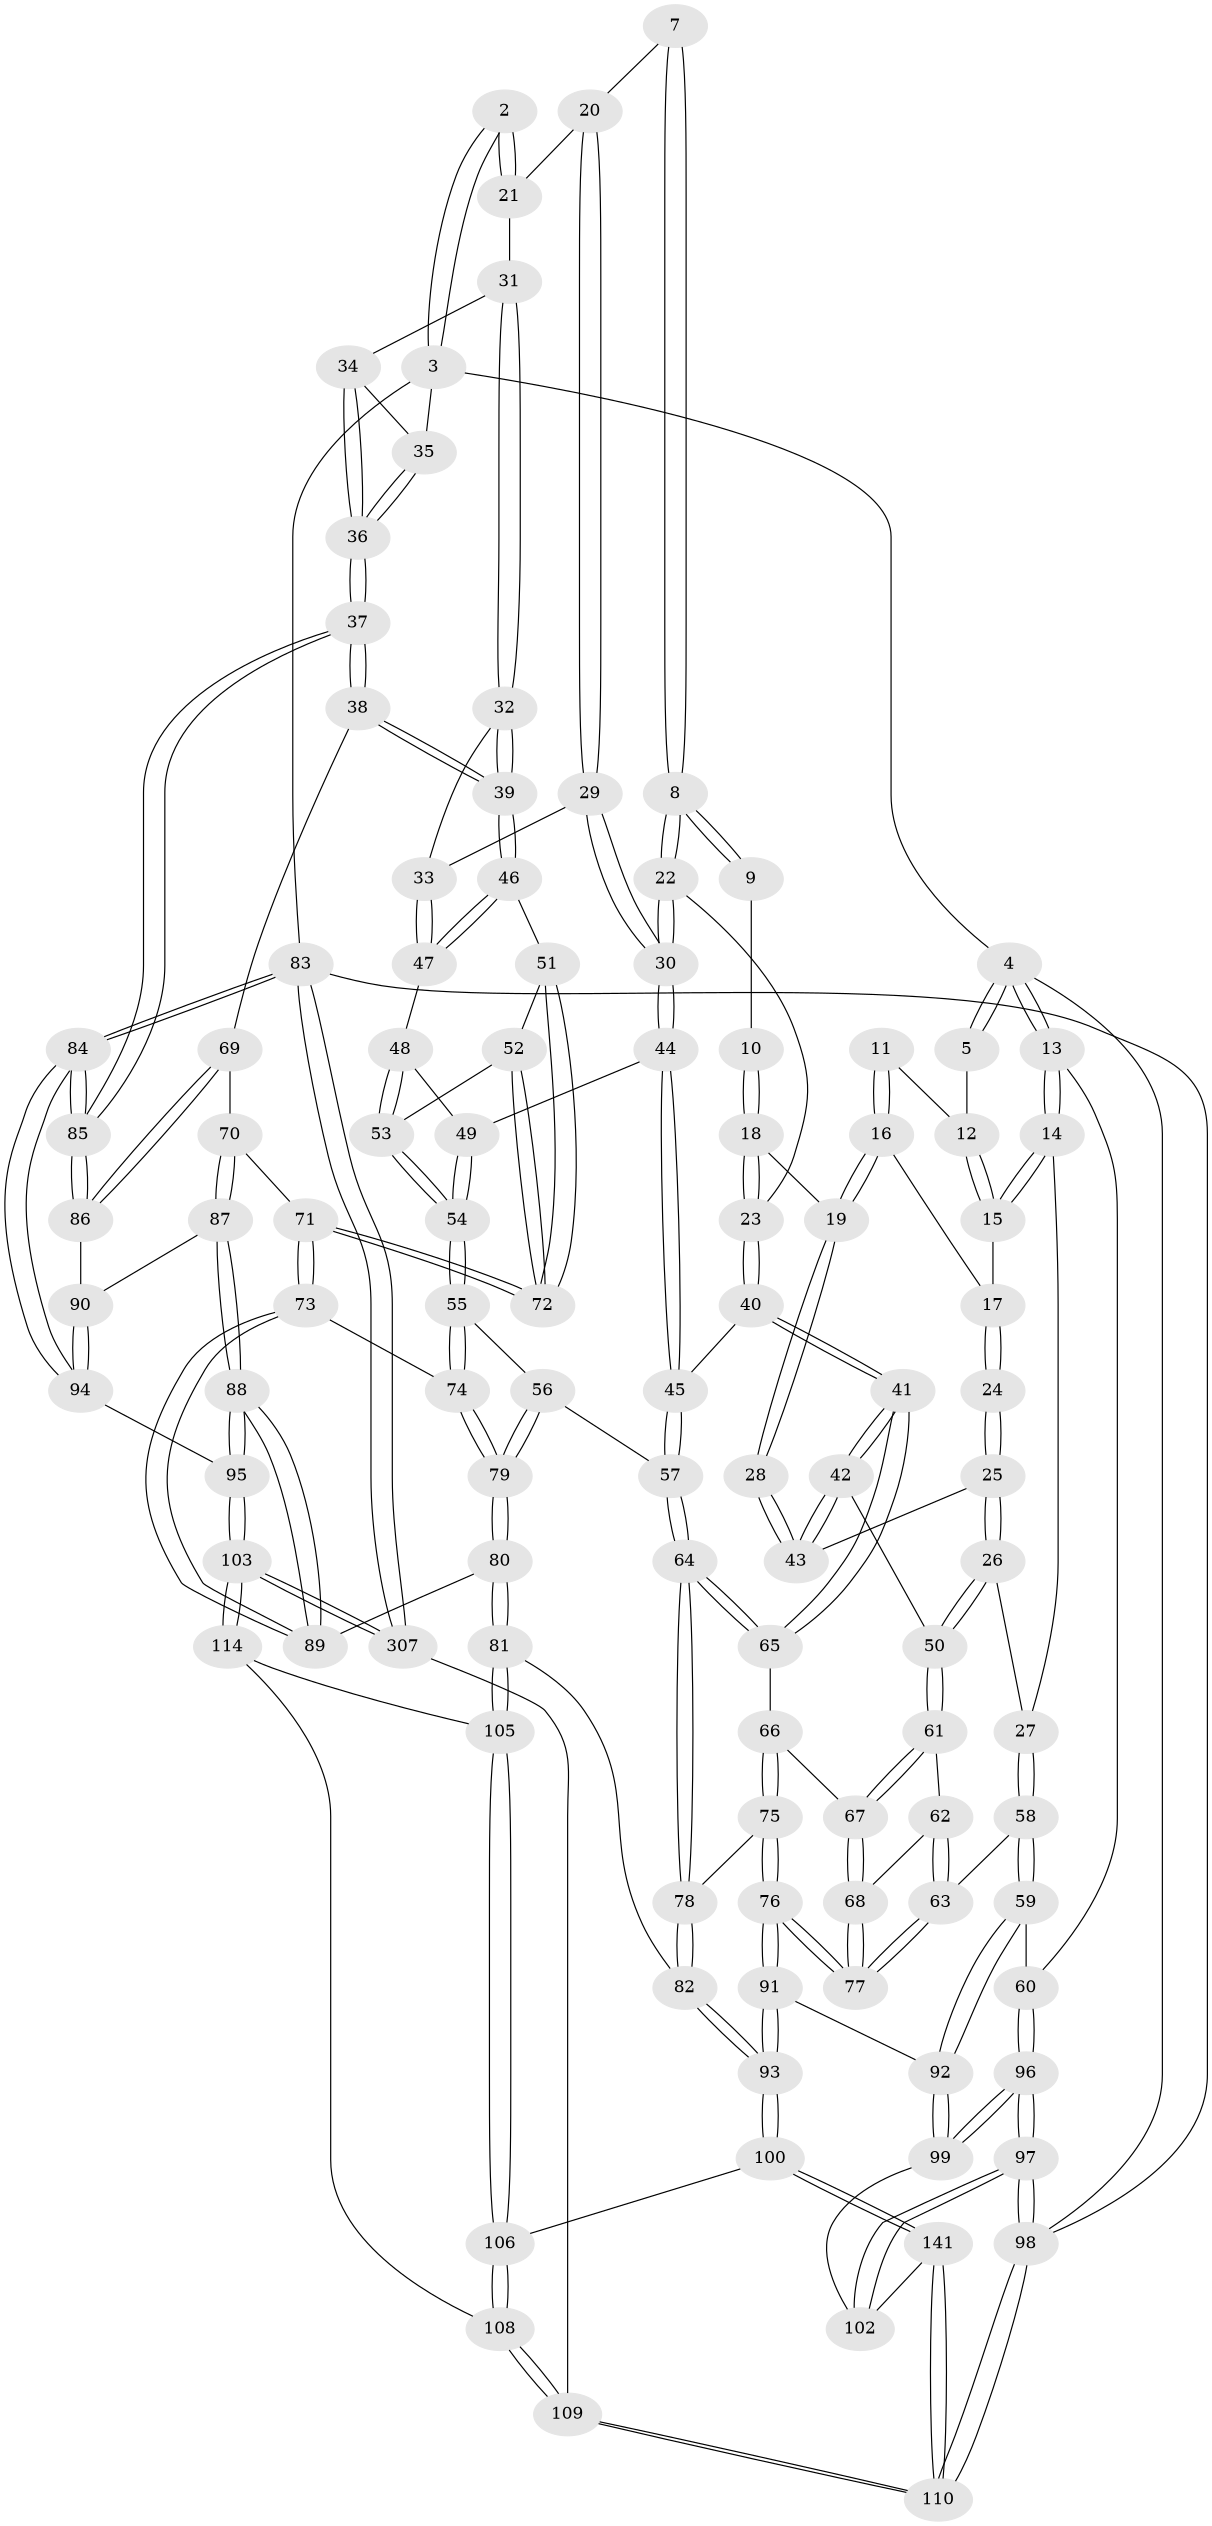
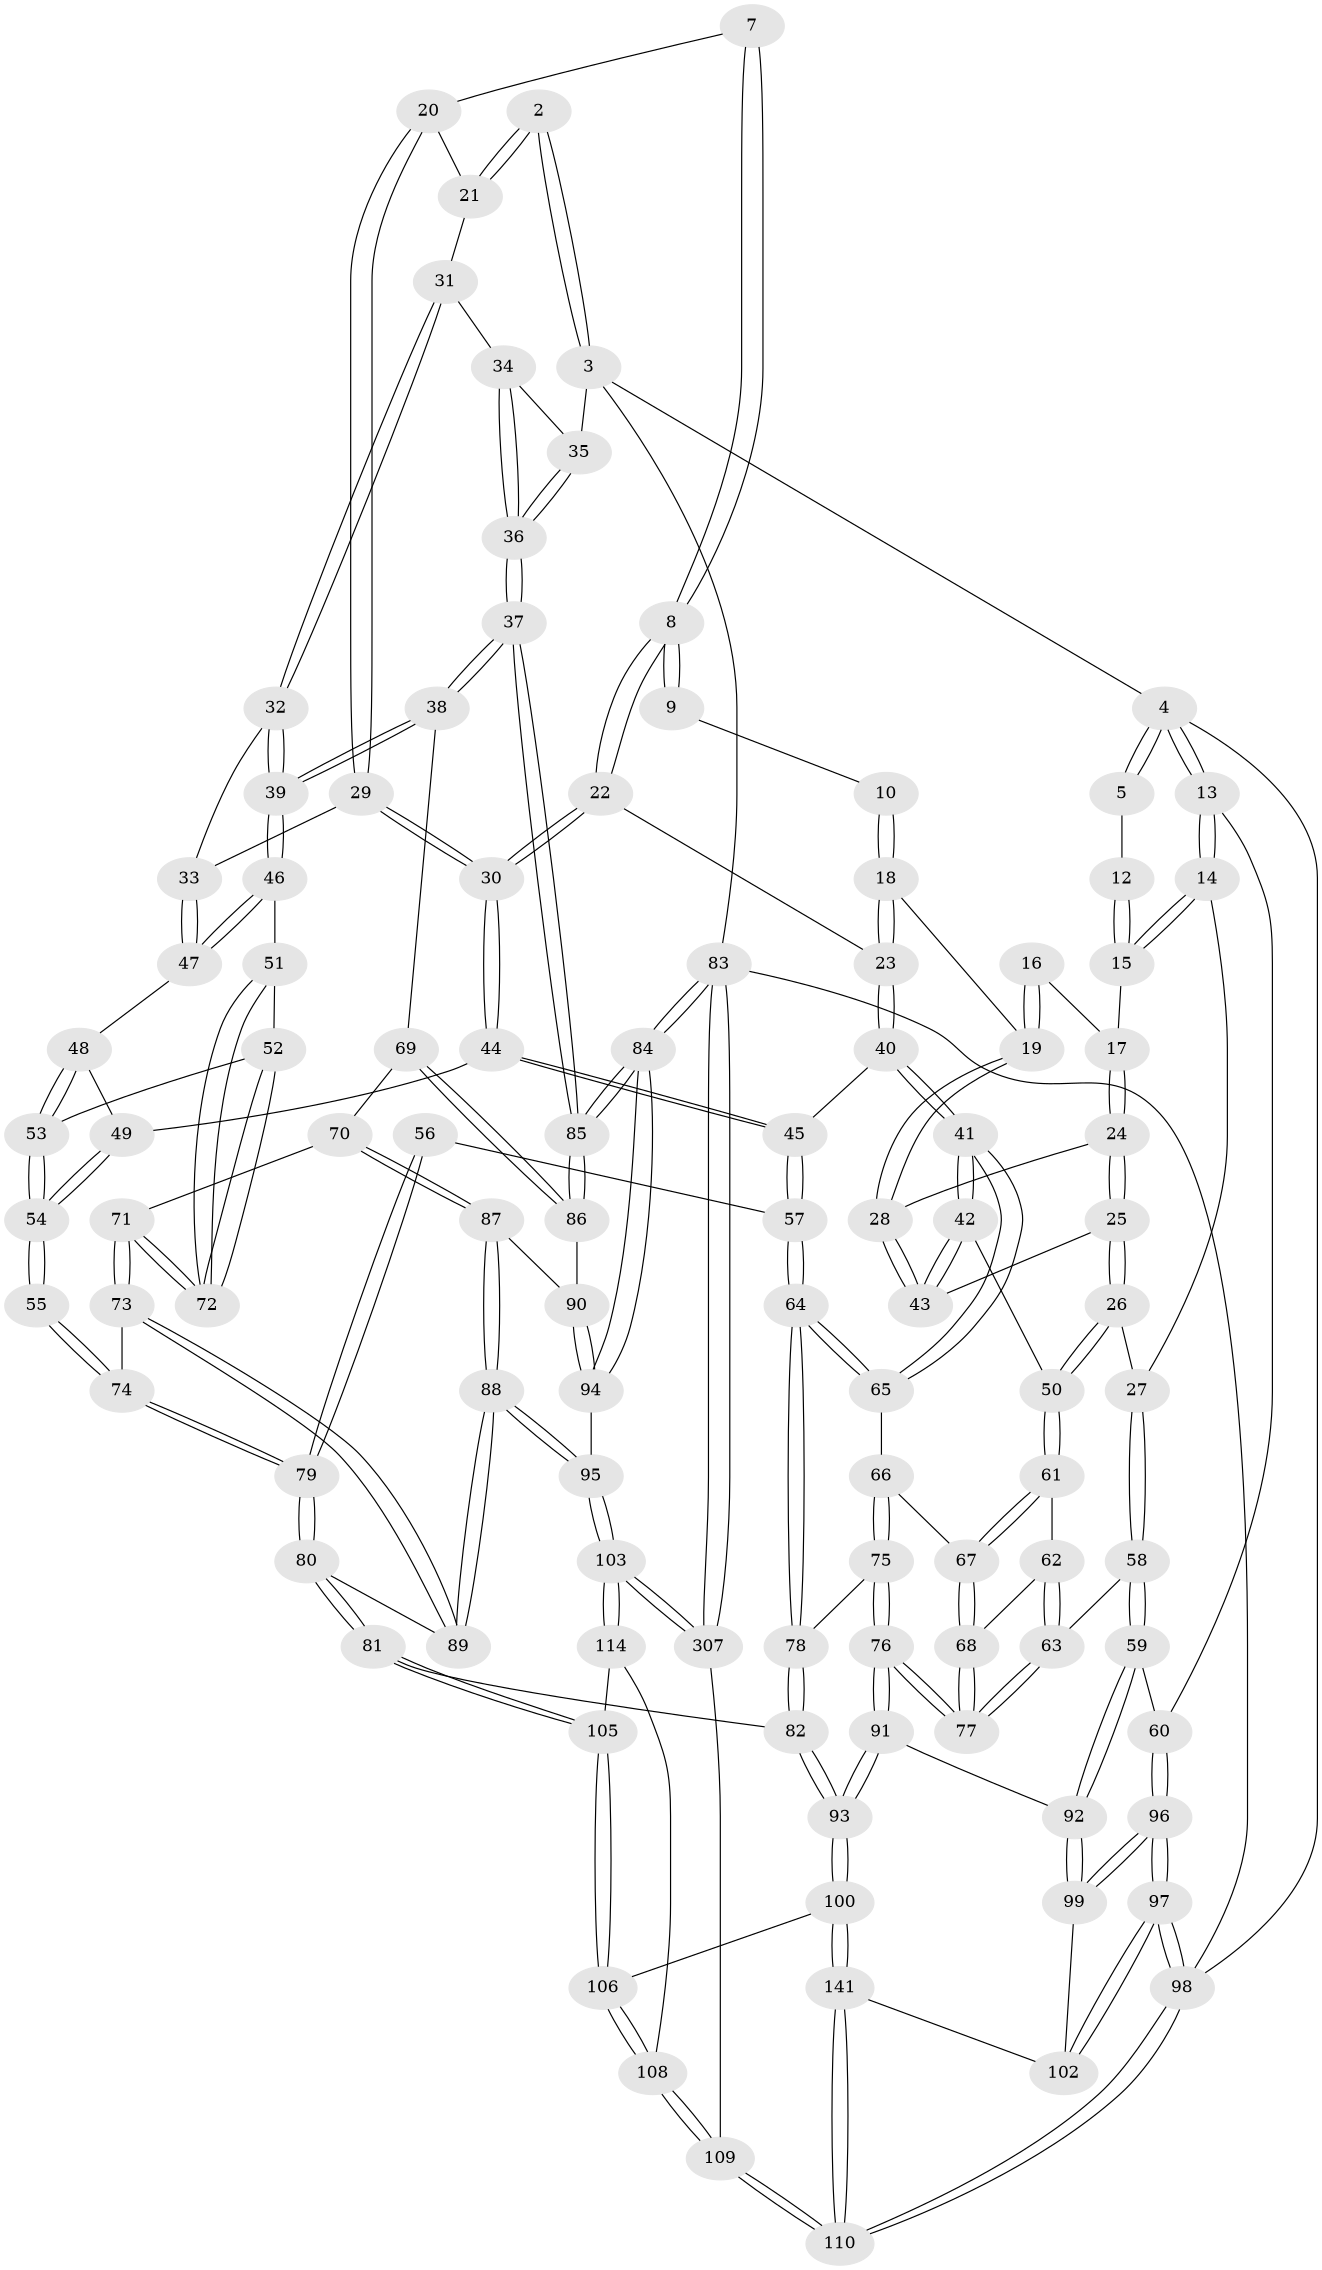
node "11": removed
edge "24" -- "28": added
edge "55" -- "56": removed
